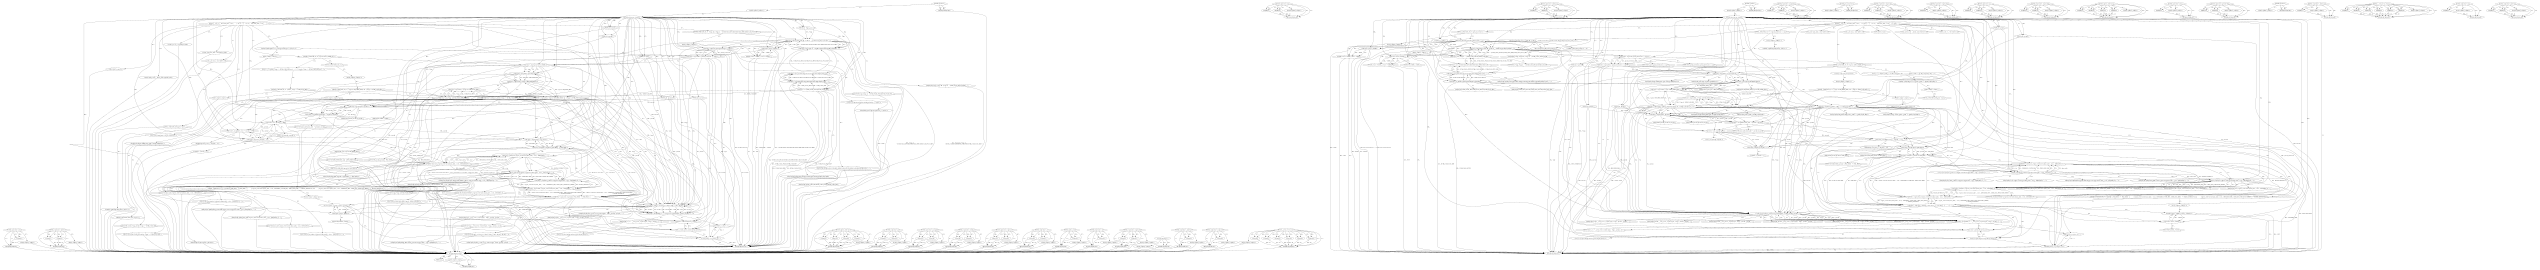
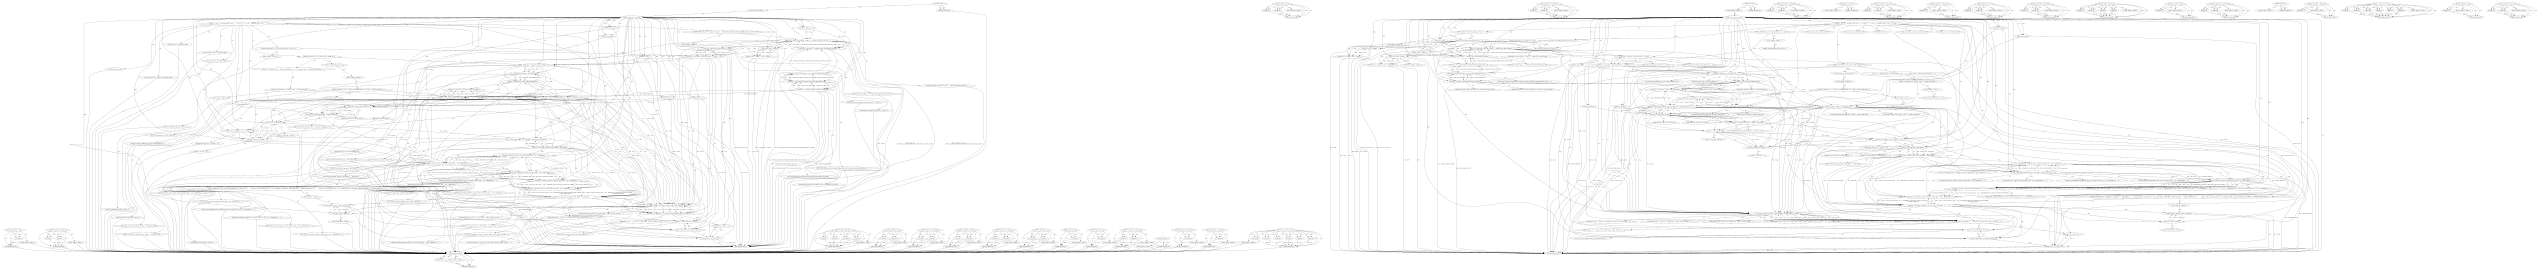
node "(LITERAL,0,get_securelevel() > 0)": removed
